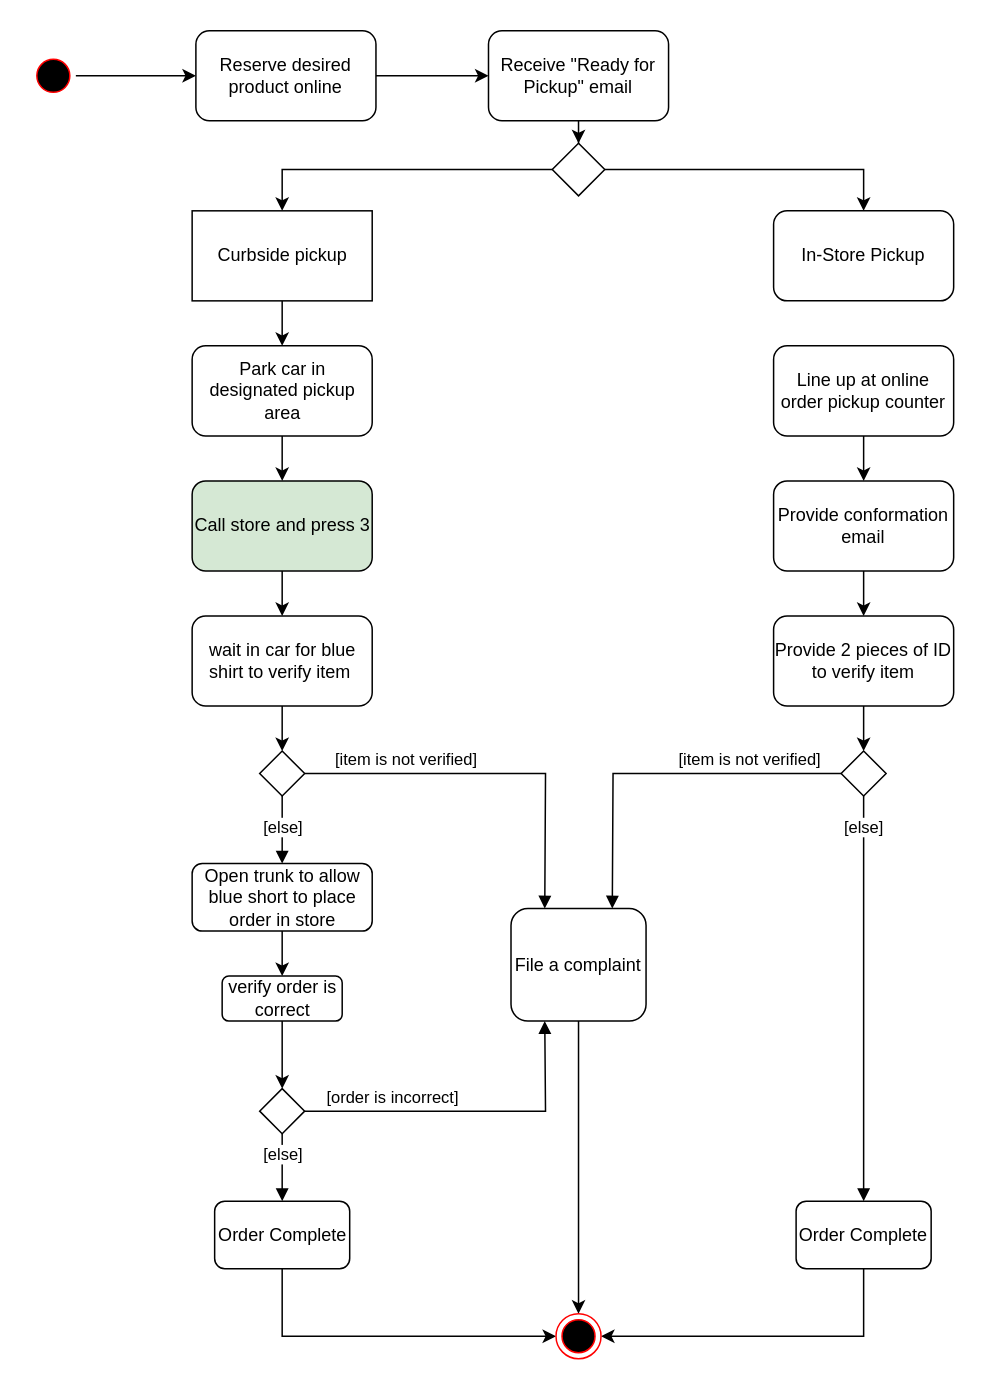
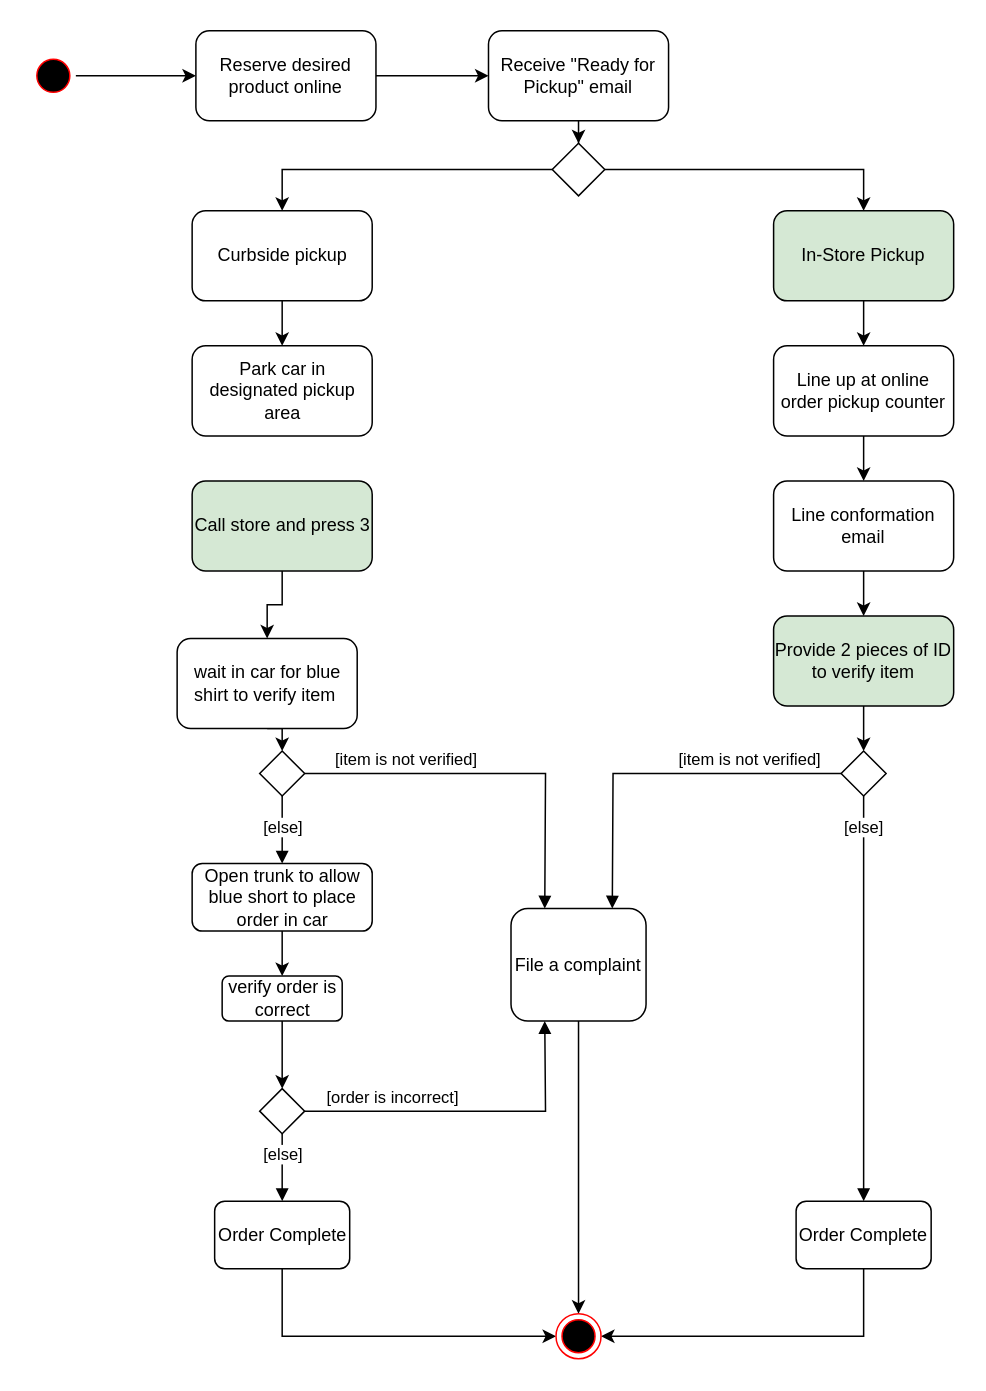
node "Curbside pickup": shape rectangle -> rounded rectangle
node "In-Store Pickup": fillcolor #ffffff -> #d5e8d4
edge "In-Store Pickup" -> "Line up at online order pickup counter": added
edge "Park car in designated pickup area" -> "Call store and press 3": removed
node "Provide conformation email": label "Provide conformation email" -> "Line conformation email"
node "wait in car for blue shirt to verify item": moved (282, 661) -> (267, 683)
node "Provide 2 pieces of ID to verify item": fillcolor #ffffff -> #d5e8d4
node "Open trunk to allow blue short to place order in store": label "Open trunk to allow blue short to place order in store" -> "Open trunk to allow blue short to place order in car"
